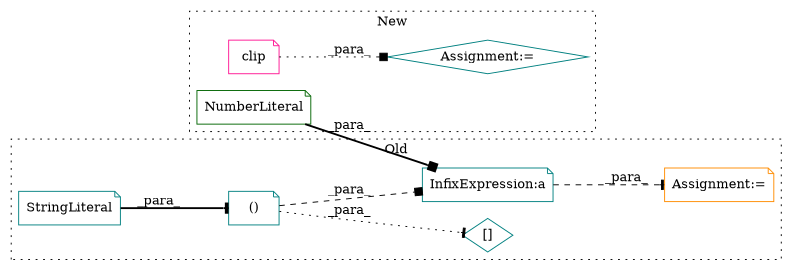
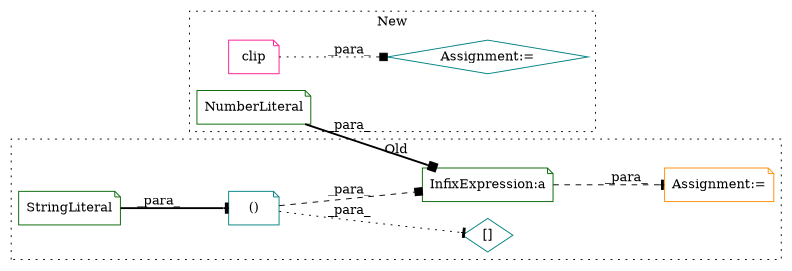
node "InfixExpression:a": color teal -> darkgreen
node "StringLiteral": color teal -> darkgreen
